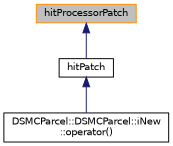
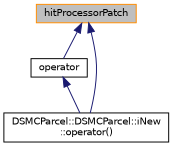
node "hitPatch": label "hitPatch" -> "operator"
edge "DSMCParcel::DSMCParcel::iNew ::operator()" -> "hitProcessorPatch": added
